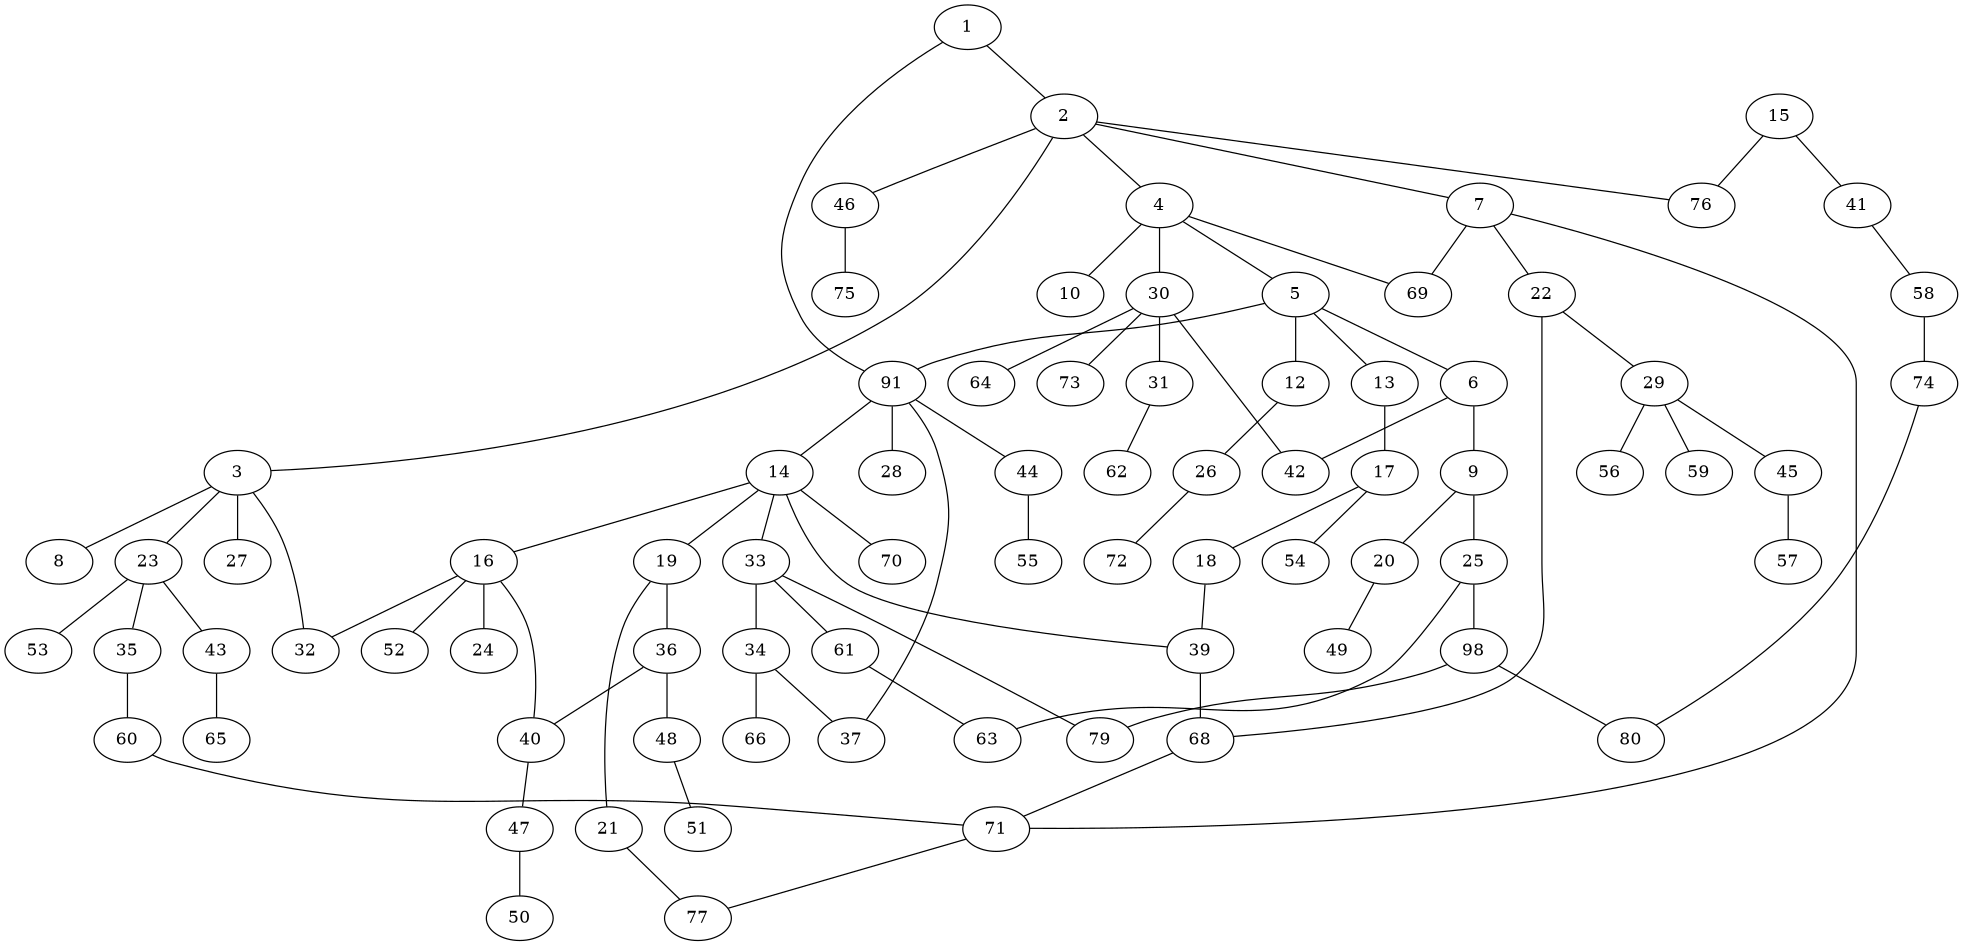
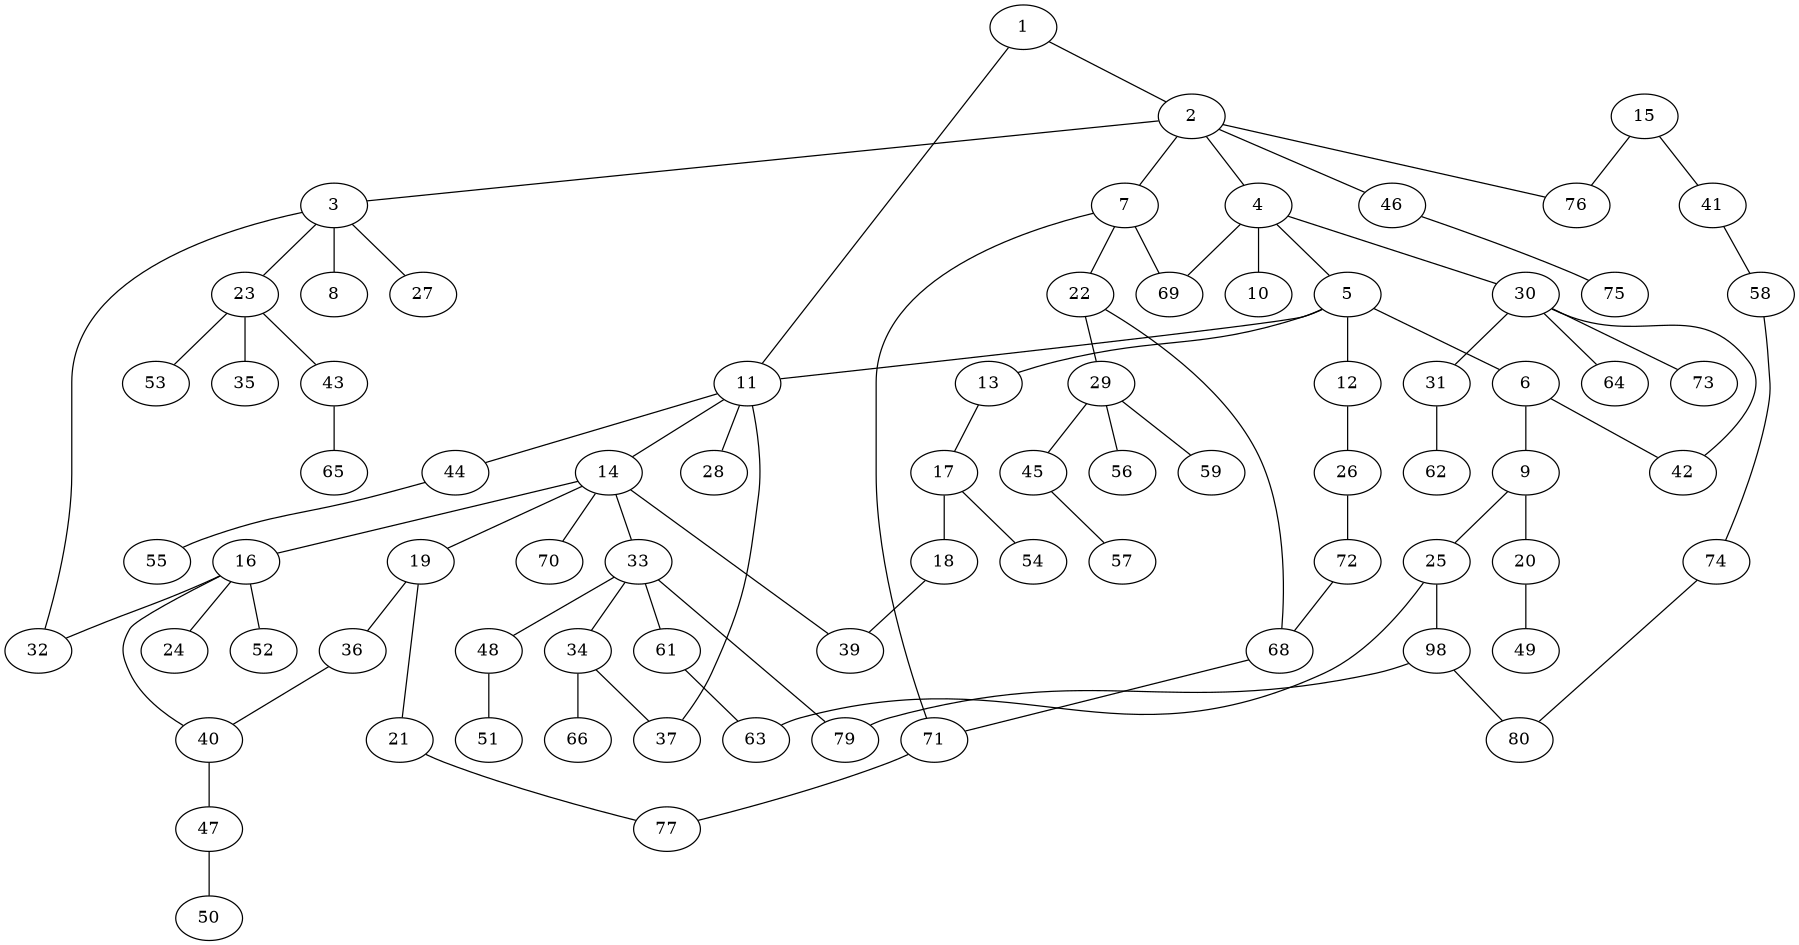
node "91": label "91" -> "11"
edge "36" -- "48": now "33" -- "48"
edge "39" -- "68": now "72" -- "68"
node "60": removed
